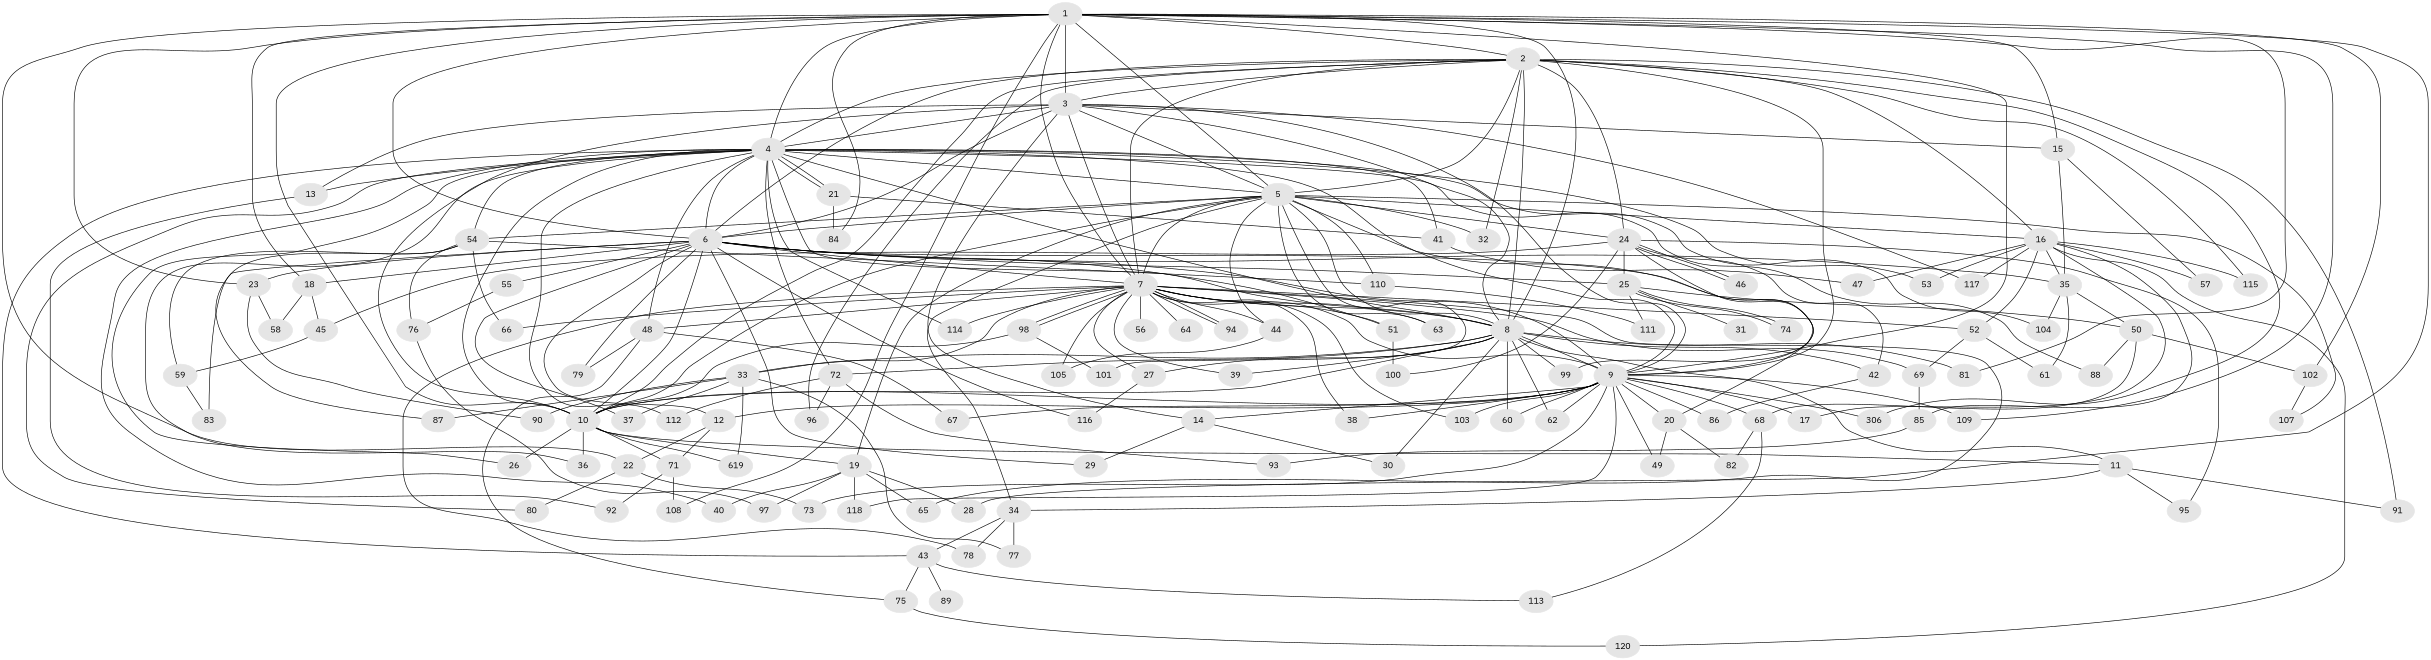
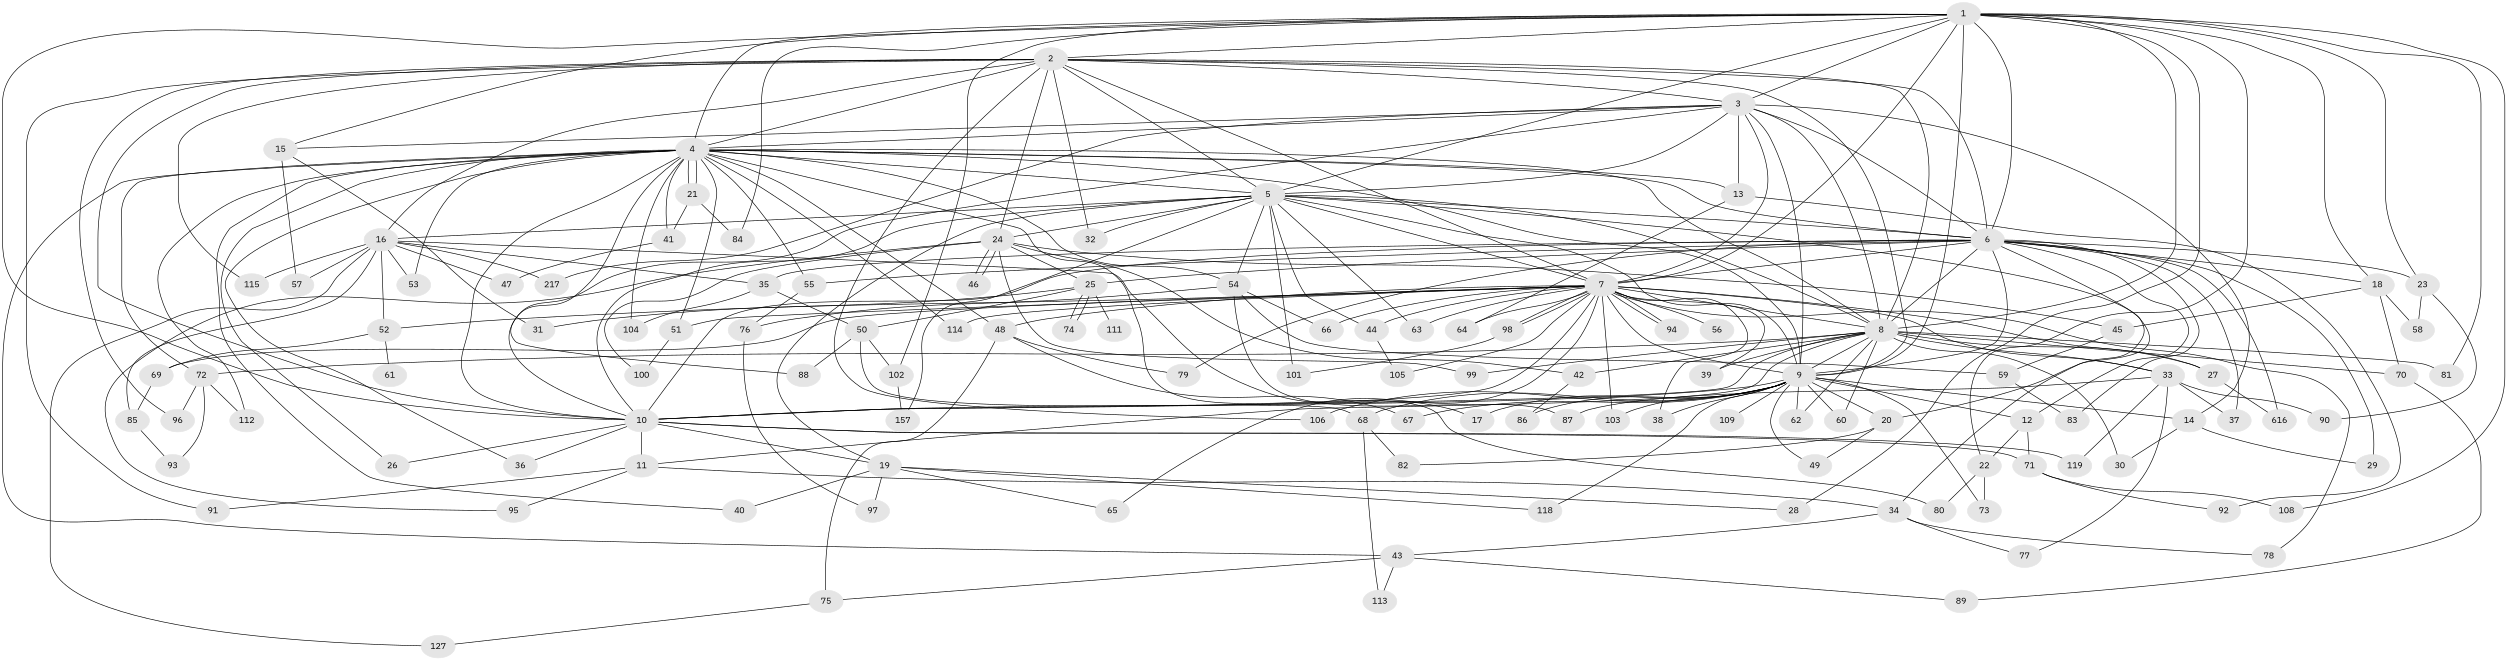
edge "1" -- "109": removed
edge "4" -- "55": added
edge "15" -- "35": now "15" -- "31"
edge "13" -- "64": added
node "110": removed
node "117": label "117" -> "217"
edge "35" -- "61": removed
edge "98" -- "10": now "7" -- "10"
node "70": added
node "116": label "116" -> "616"
node "306": label "306" -> "106"
node "107": label "107" -> "157"
node "619": label "619" -> "119"
node "120": label "120" -> "127"
